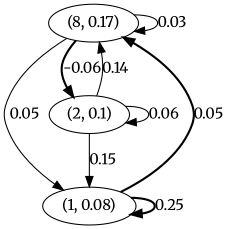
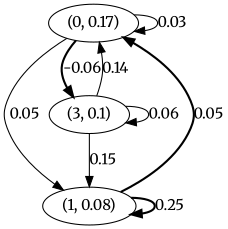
node "(8, 0.17)": label "(8, 0.17)" -> "(0, 0.17)"
node "(2, 0.1)": label "(2, 0.1)" -> "(3, 0.1)"
